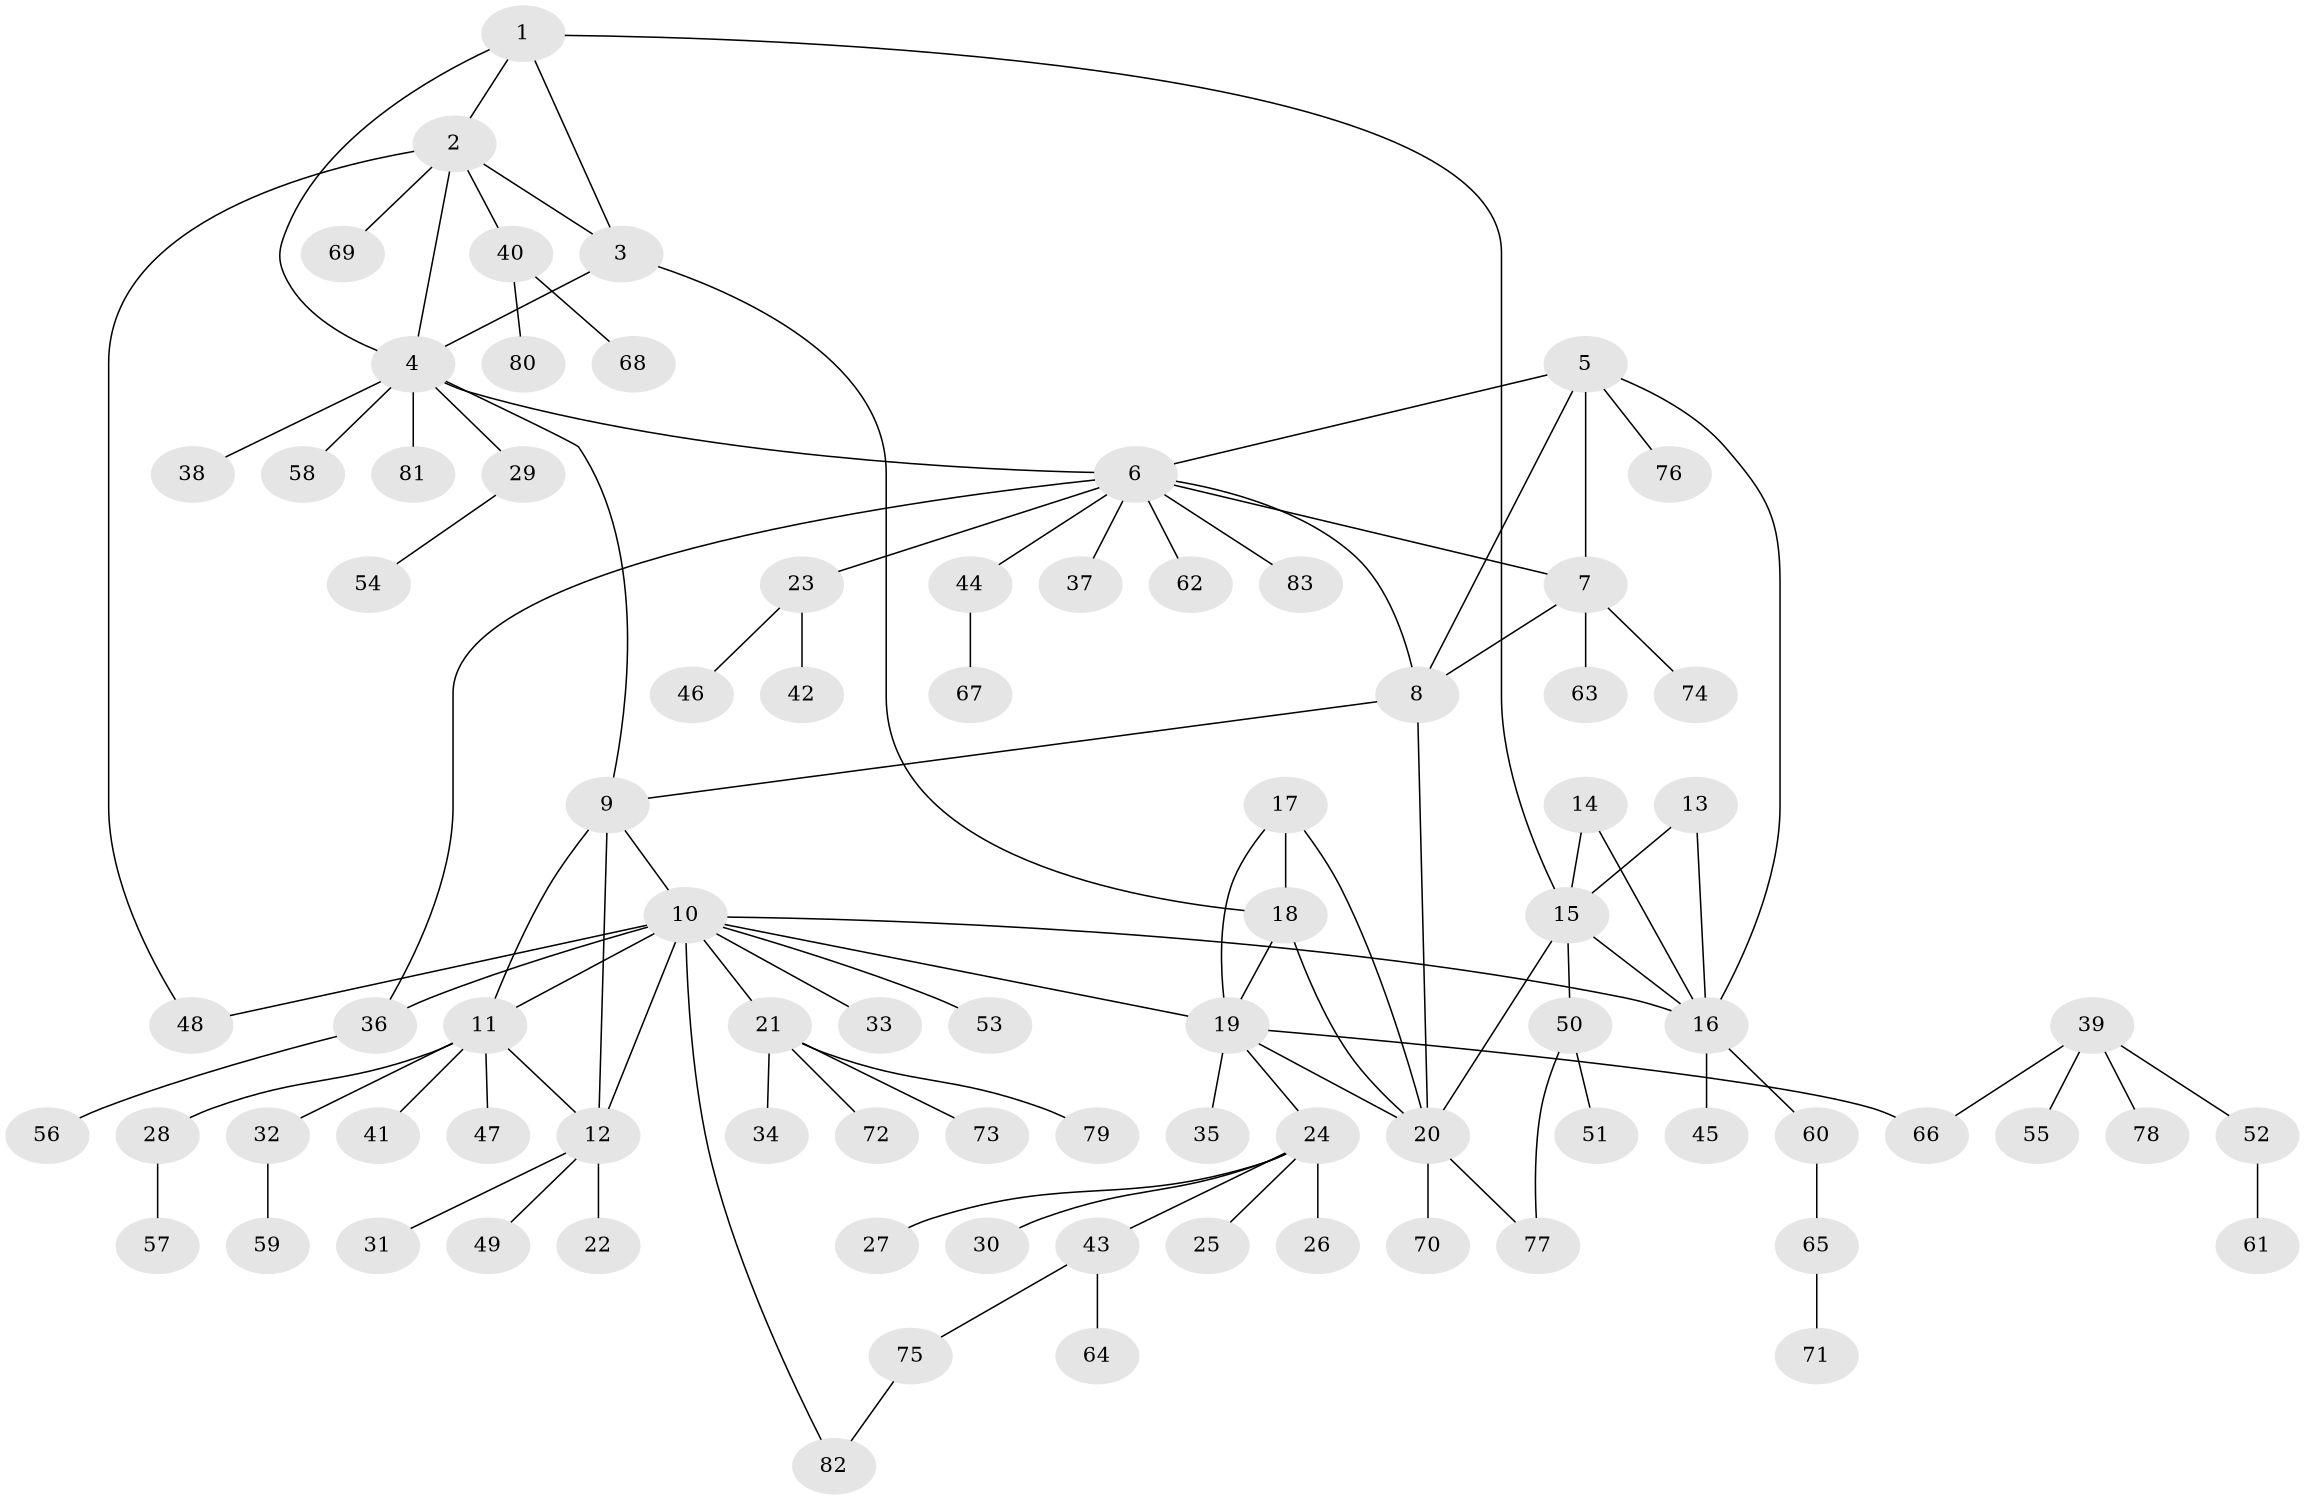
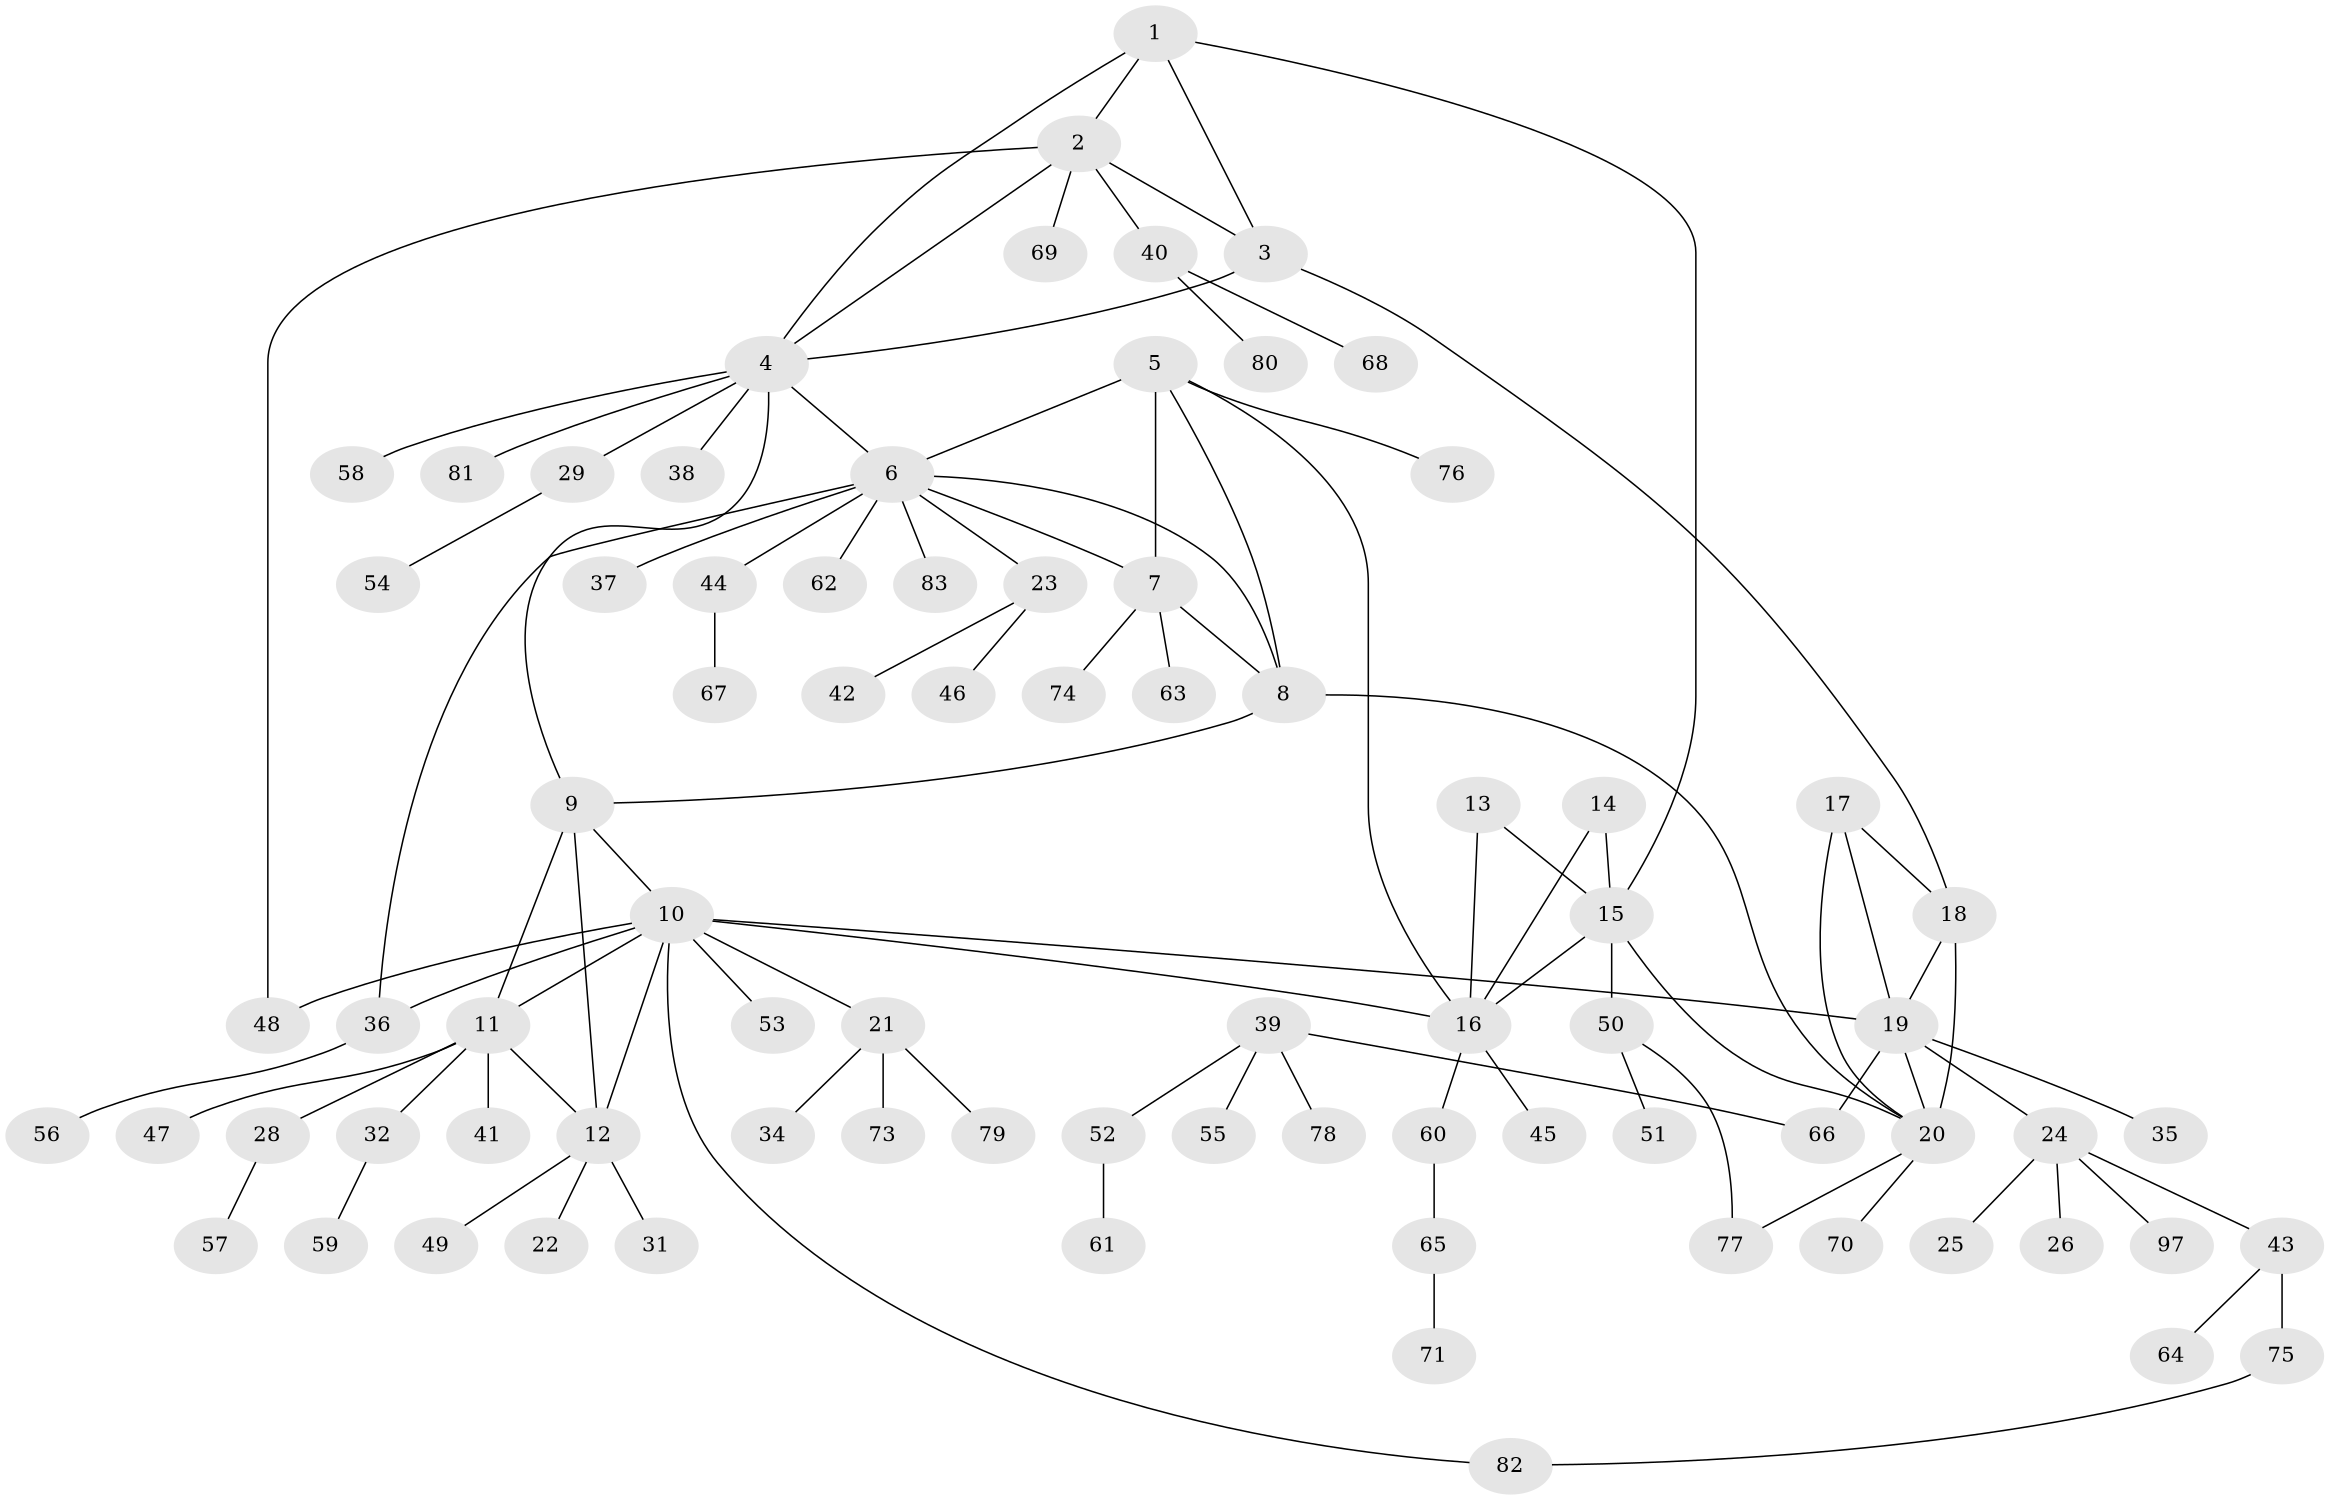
node "33": removed
node "72": removed
node "27": label "27" -> "97"
node "30": removed
